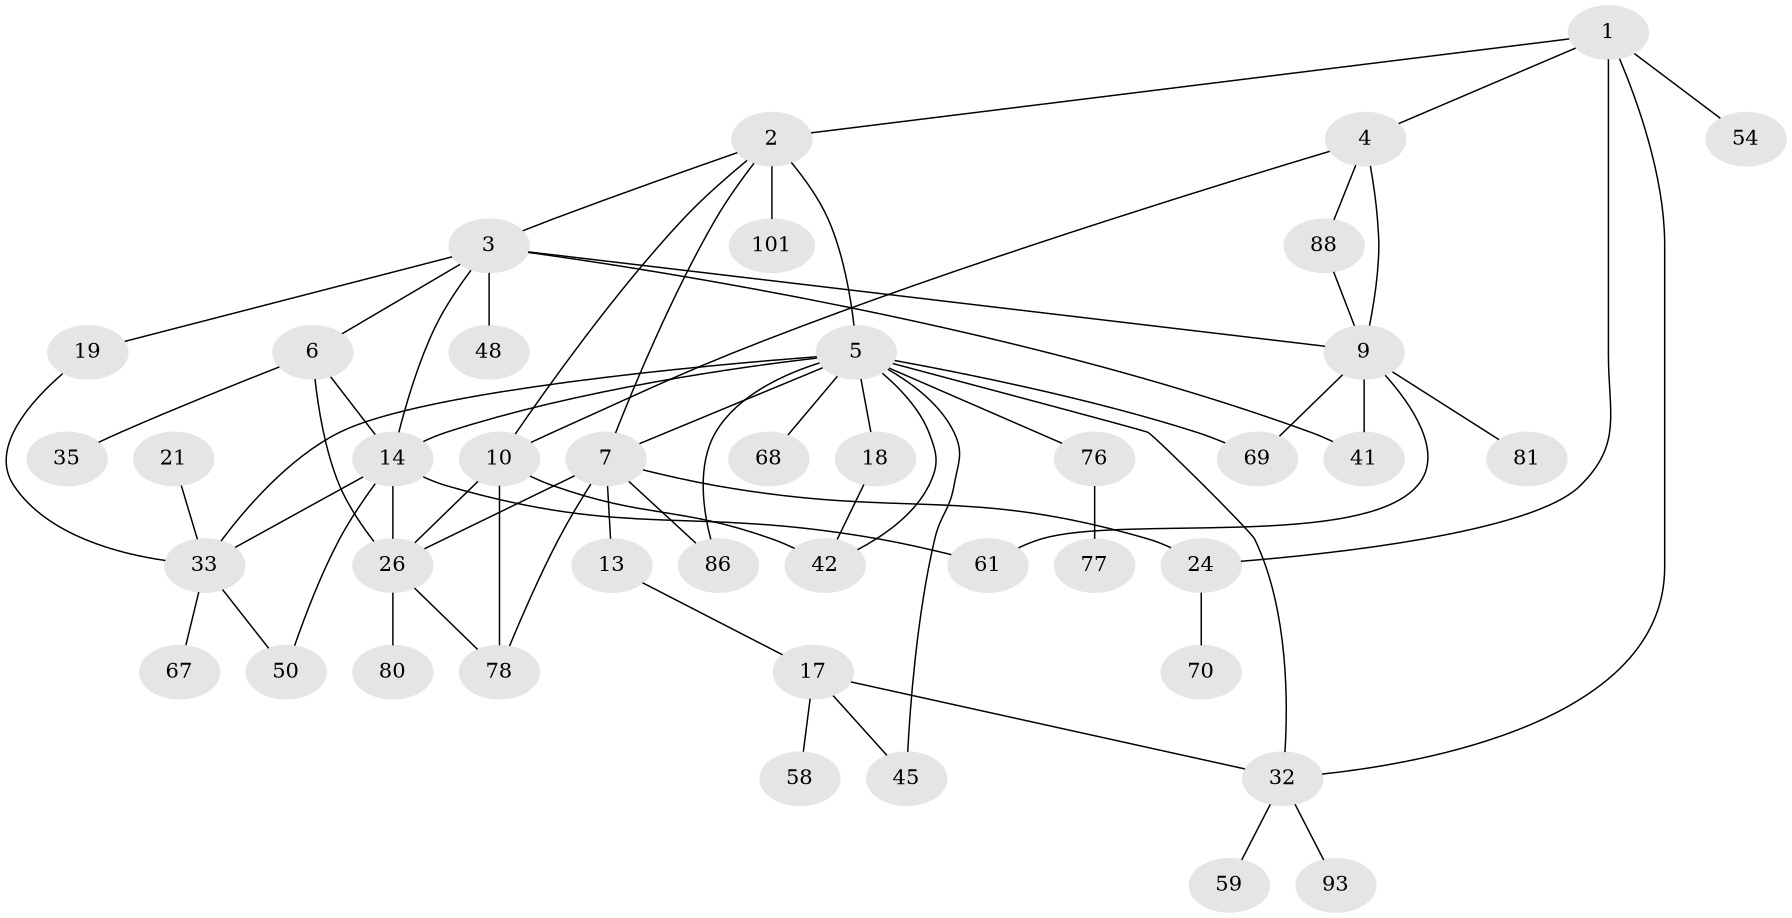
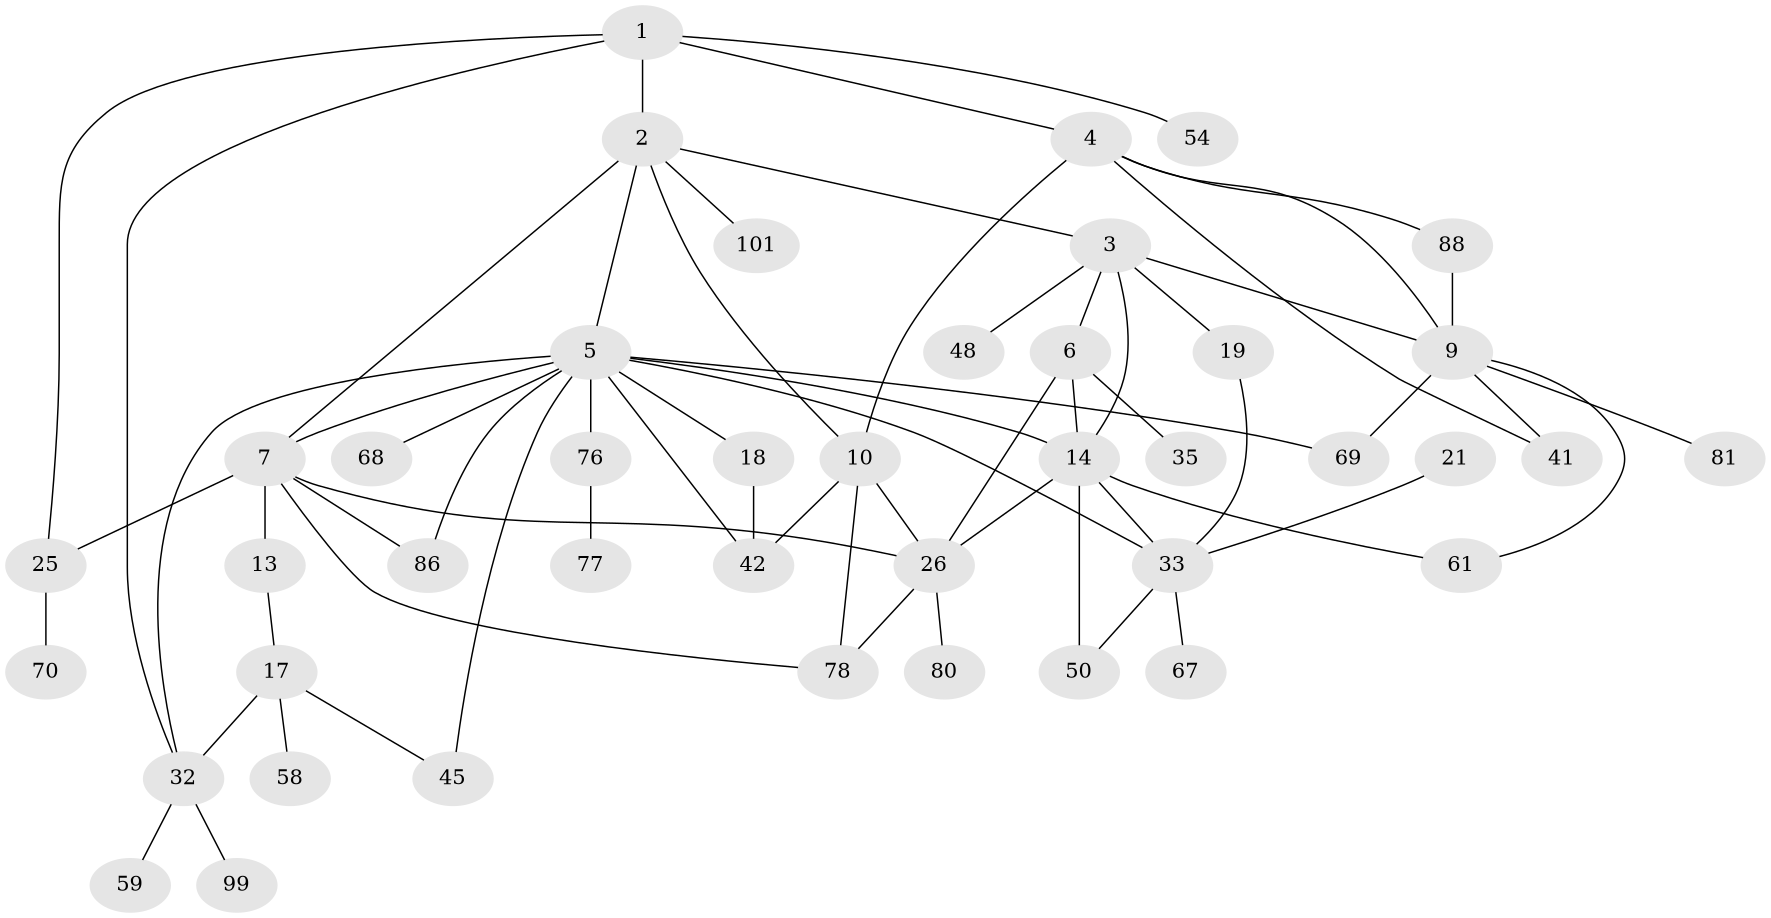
edge "3" -- "41": now "4" -- "41"
node "24": label "24" -> "25"
node "93": label "93" -> "99"
